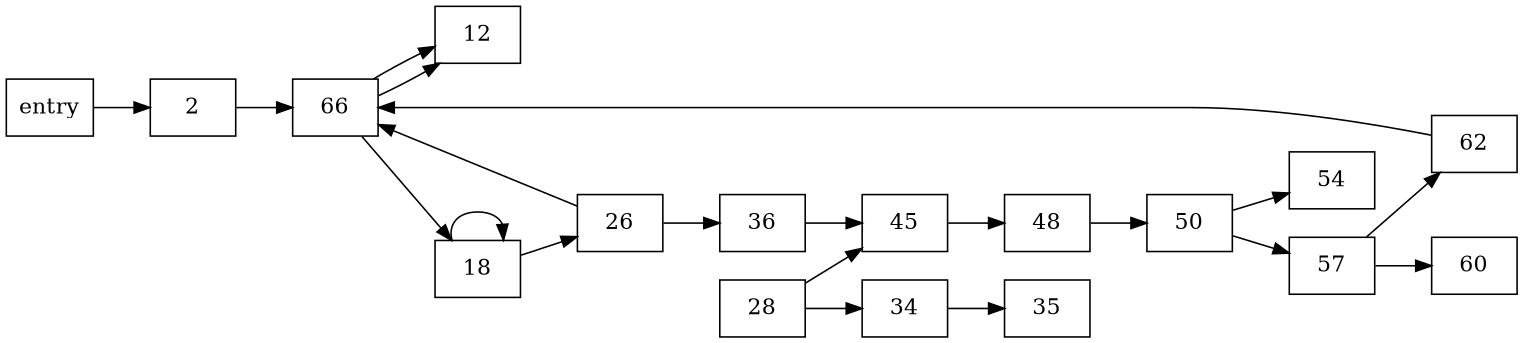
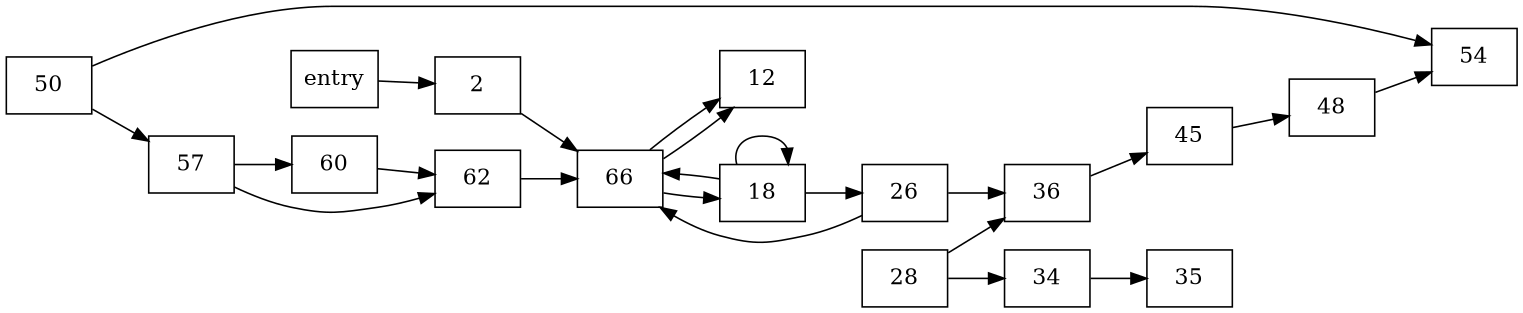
edge "60" -> "62": added
edge "18" -> "66": added
edge "48" -> "50": now "48" -> "54"
edge "28" -> "45": now "28" -> "36"
